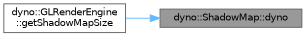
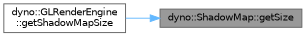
node "dyno::ShadowMap::dyno": label "dyno::ShadowMap::dyno" -> "dyno::ShadowMap::getSize"
